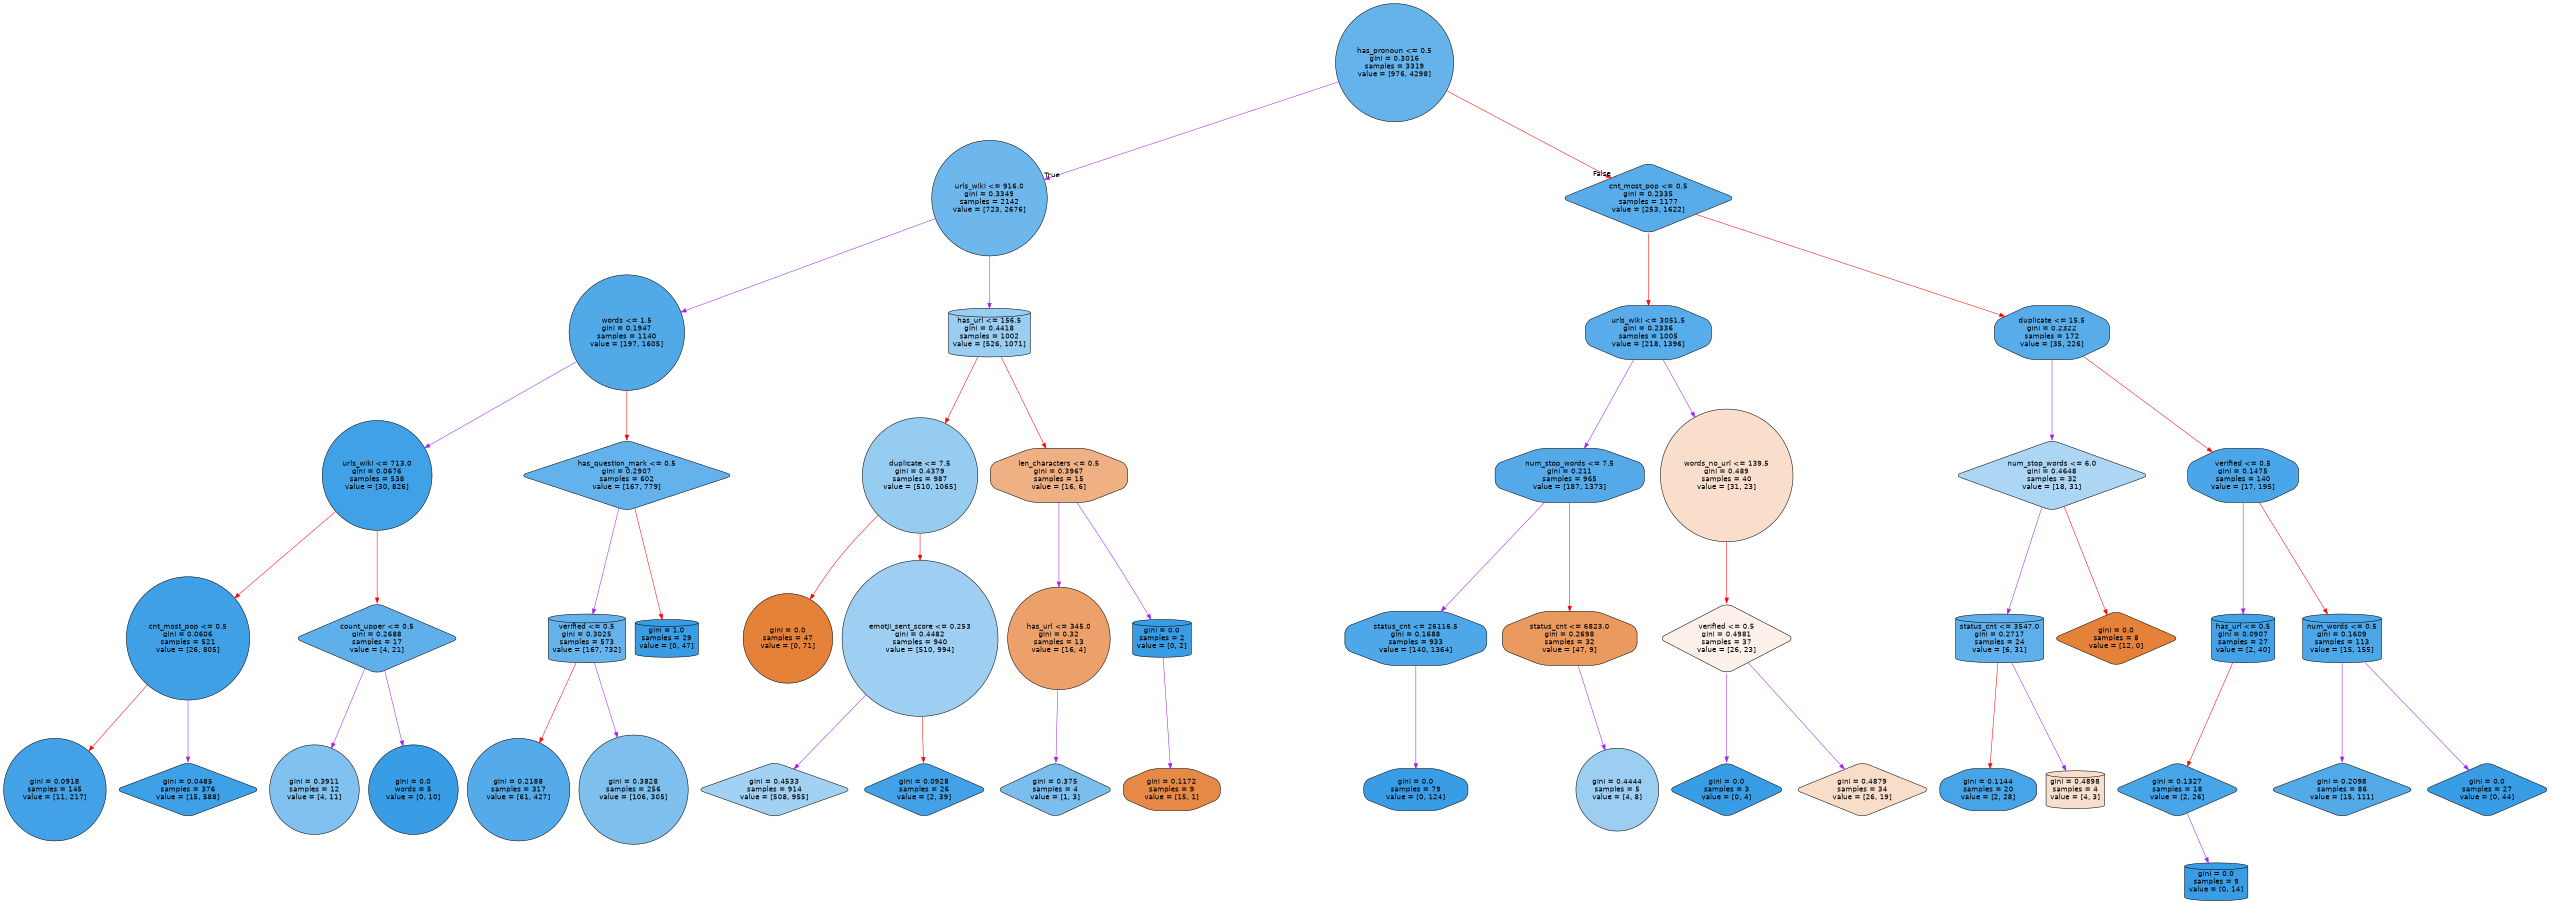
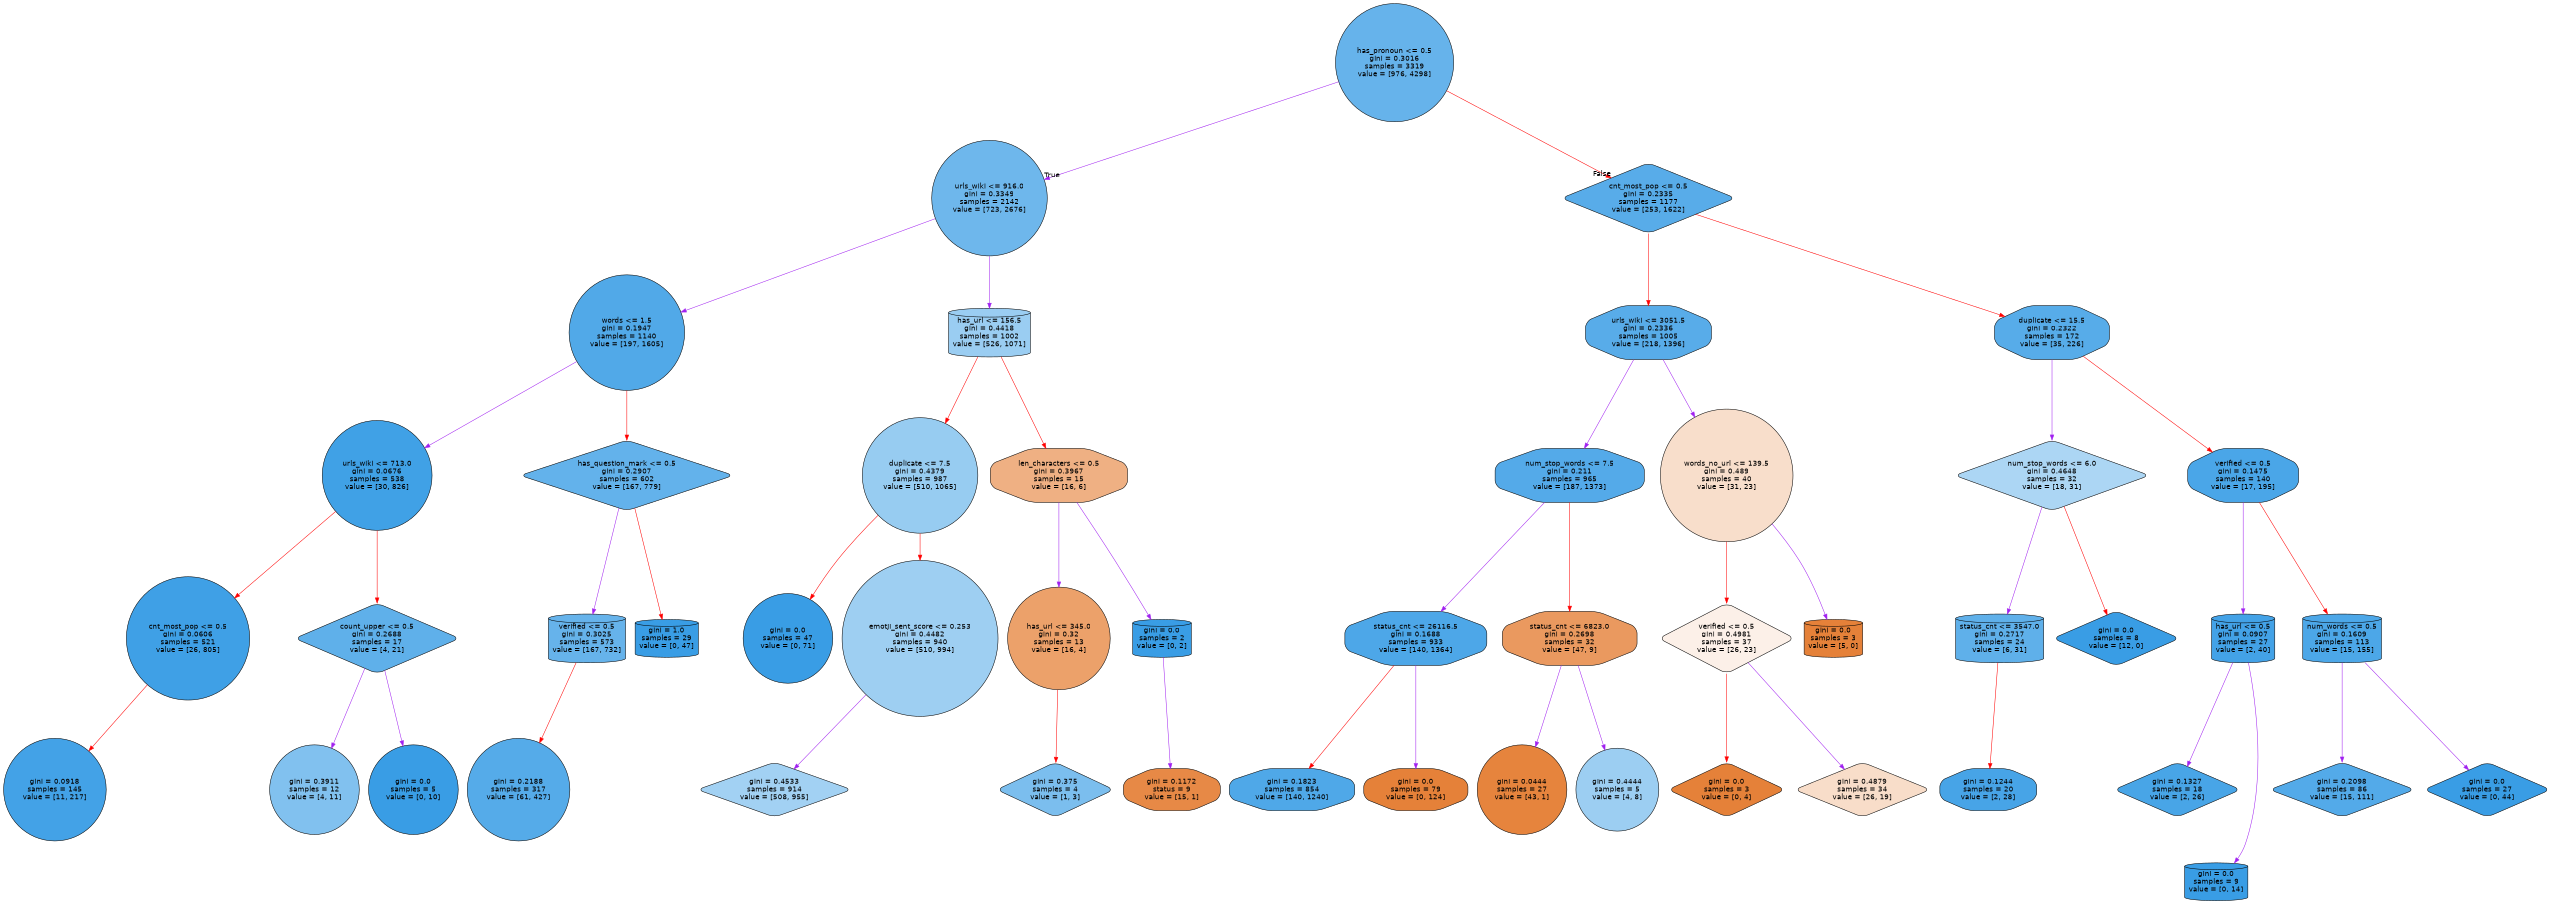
node "gini = 0.0 samples = 47 value = [0, 71]": fillcolor #e58139ff -> #399de5ff
node "gini = 0.0 samples = 3 value = [5, 0]": added
node "gini = 0.0 samples = 8 value = [12, 0]": fillcolor #e58139ff -> #399de5ff
edge "has_url <= 0.5 gini = 0.0907 samples = 27 value = [2, 40]" -> "gini = 0.1327 samples = 18 value = [2, 26]": color red -> purple
edge "verified <= 0.5 gini = 0.4981 samples = 37 value = [26, 23]" -> "gini = 0.0 samples = 3 value = [0, 4]": color purple -> red
edge "has_url <= 345.0 gini = 0.32 samples = 13 value = [16, 4]" -> "gini = 0.375 samples = 4 value = [1, 3]": color purple -> red
node "gini = 0.0485 samples = 376 value = [15, 588]": removed
node "gini = 0.0 words = 5 value = [0, 10]": label "gini = 0.0 words = 5 value = [0, 10]" -> "gini = 0.0 samples = 5 value = [0, 10]"
node "gini = 0.3828 samples = 256 value = [106, 305]": removed
node "gini = 0.0928 samples = 26 value = [2, 39]": removed
node "gini = 0.1172 samples = 9 value = [15, 1]": label "gini = 0.1172 samples = 9 value = [15, 1]" -> "gini = 0.1172 status = 9 value = [15, 1]"
node "gini = 0.1823 samples = 854 value = [140, 1240]": added
node "gini = 0.0 samples = 79 value = [0, 124]": fillcolor #399de5ff -> #e58139ff
node "gini = 0.0444 samples = 27 value = [43, 1]": added
node "gini = 0.0 samples = 3 value = [0, 4]": fillcolor #399de5ff -> #e58139ff
node "gini = 0.1144 samples = 20 value = [2, 28]": label "gini = 0.1144 samples = 20 value = [2, 28]" -> "gini = 0.1244 samples = 20 value = [2, 28]"
node "gini = 0.4898 samples = 4 value = [4, 3]": removed
edge "gini = 0.1327 samples = 18 value = [2, 26]" -> "gini = 0.0 samples = 9 value = [0, 14]": now "has_url <= 0.5 gini = 0.0907 samples = 27 value = [2, 40]" -> "gini = 0.0 samples = 9 value = [0, 14]"
